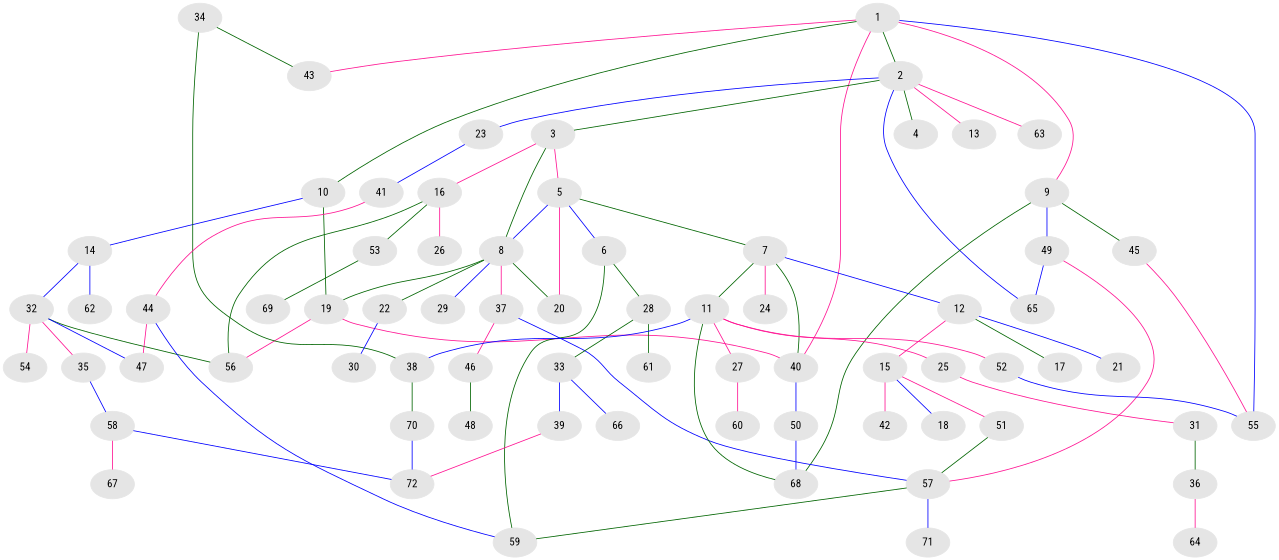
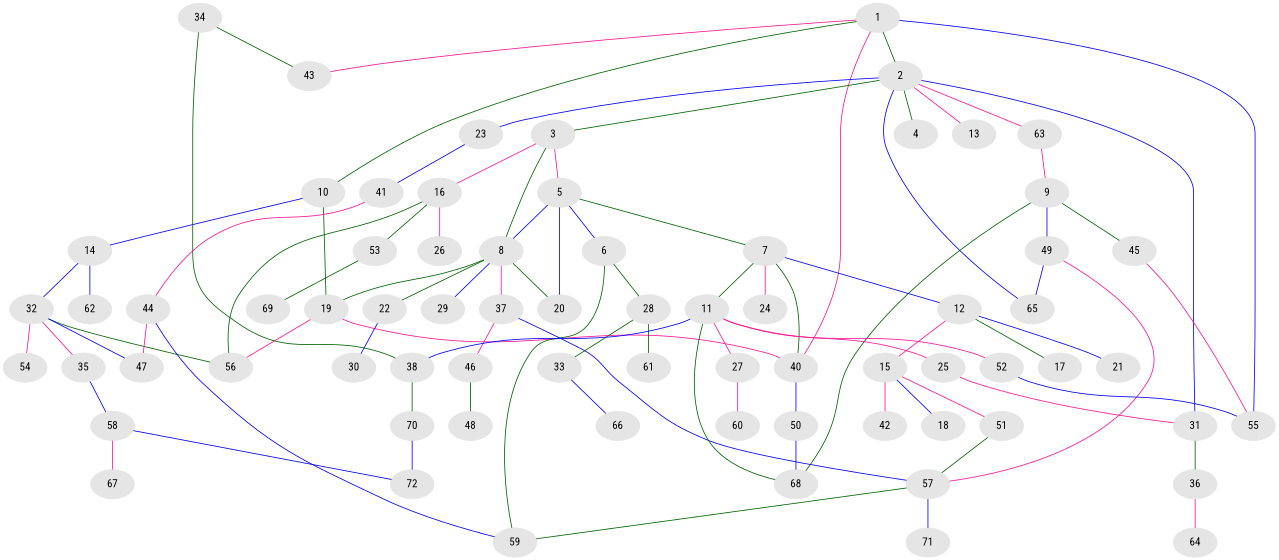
edge "1" -- "9": now "63" -- "9"
edge "2" -- "31": added
edge "5" -- "20": color deeppink -> blue
node "39": removed
